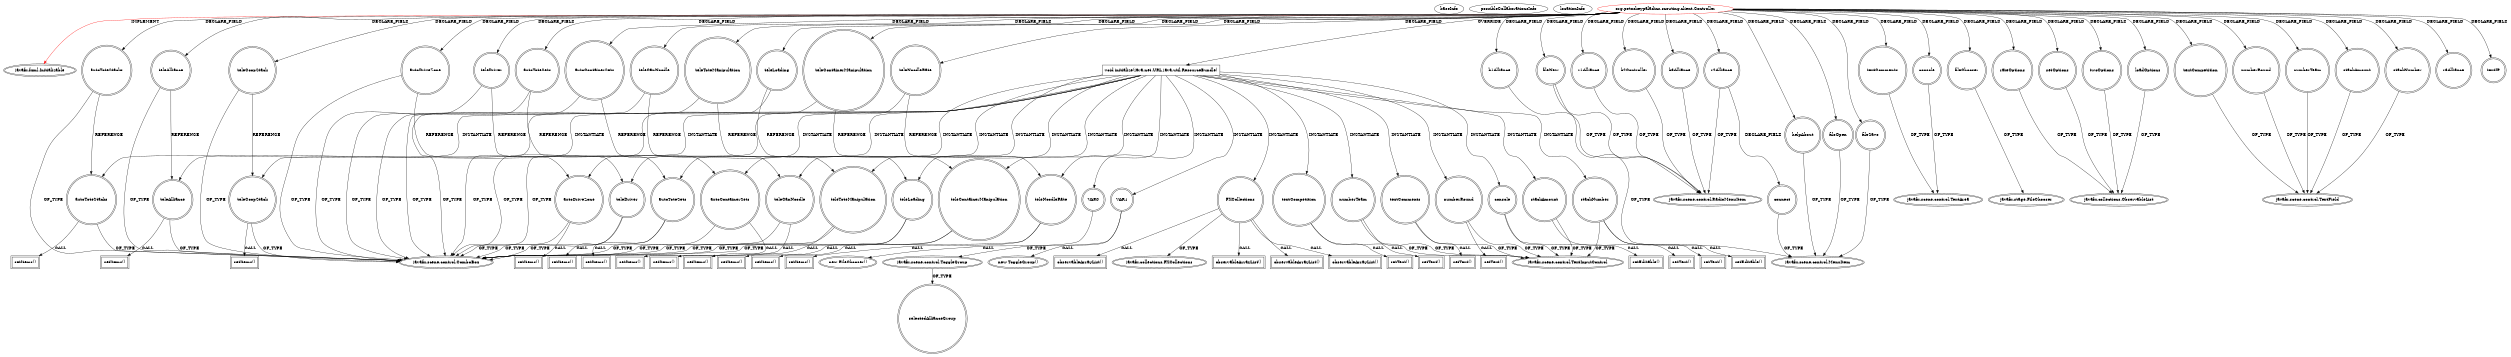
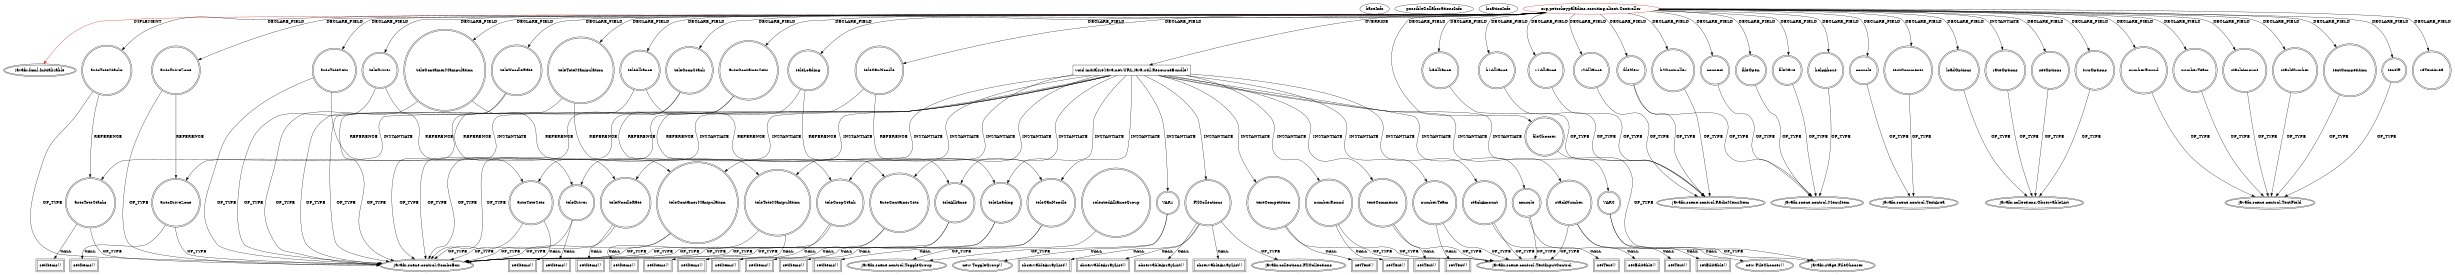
edge "org.petoskeypaladins.scouting.client.Controller" -> "rateOptions": label "DECLARE_FIELD" -> "INSTANTIATE"
node "r3Alliance": label "r3Alliance" -> "r3TextArea"
edge "r2Alliance" -> "connect": now "org.petoskeypaladins.scouting.client.Controller" -> "connect"
edge "textIP" -> "javafx.scene.control.TextField": added, label "OF_TYPE"
edge "VAR0" -> "javafx.stage.FileChooser": added, label "OF_TYPE"
edge "javafx.scene.control.ToggleGroup" -> "selectedAllianceGroup": reversed
